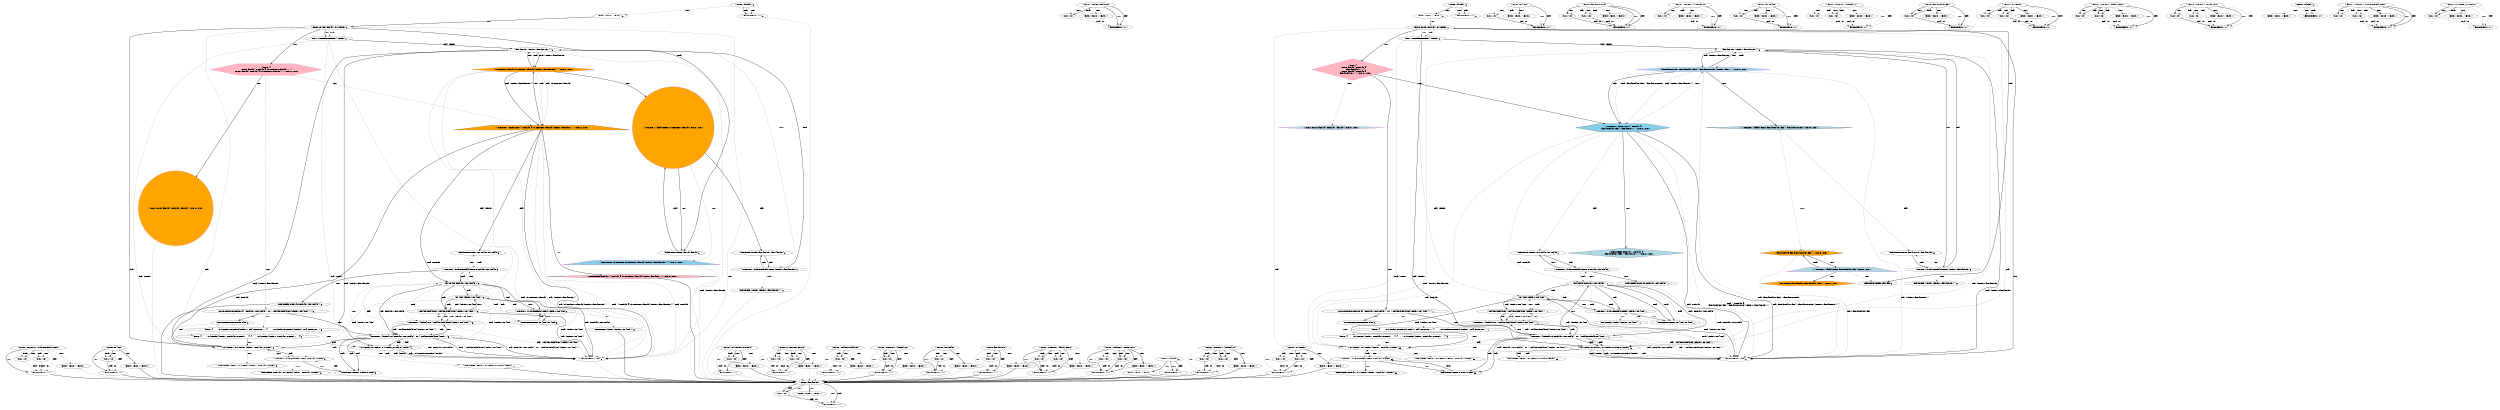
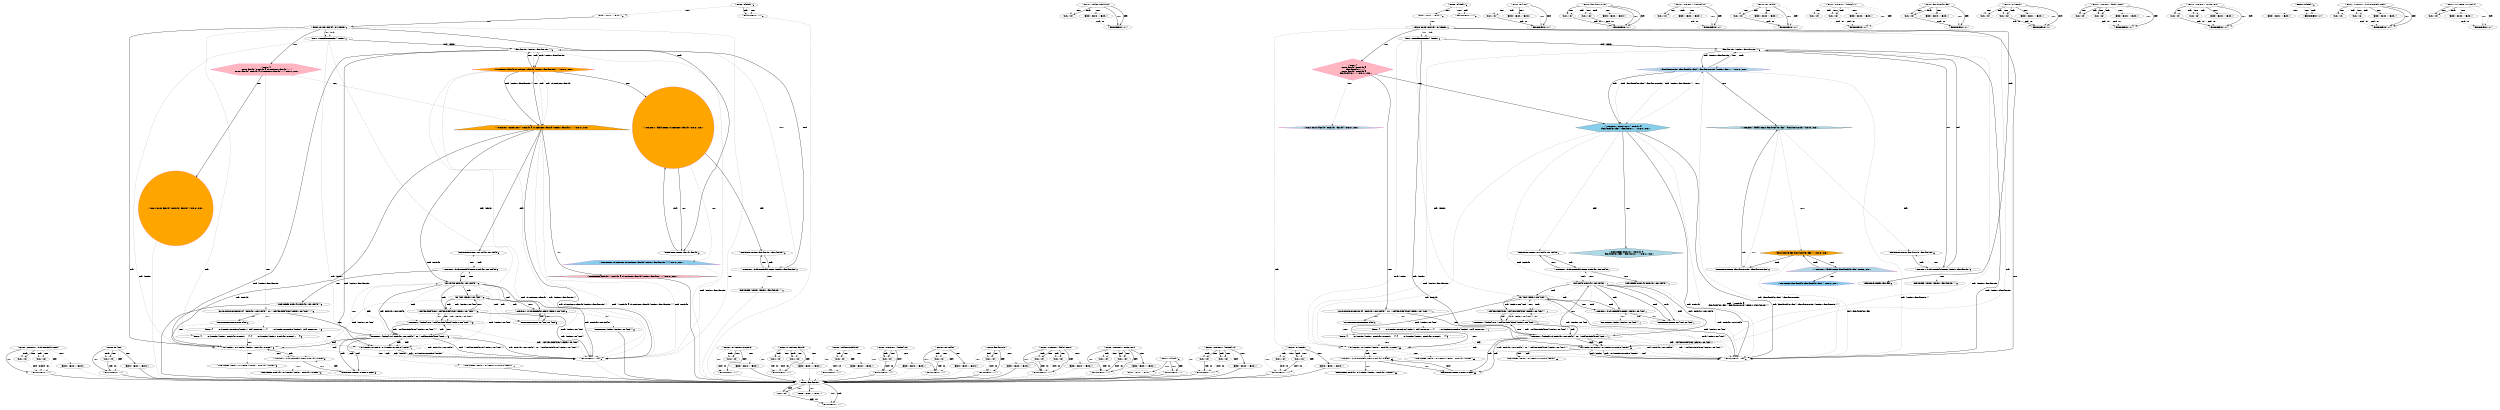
node "(FIELD_IDENTIFIER,GCInfoFromIndex,GCInfoFromIndex)": added
edge "<(<operator>.fieldAccess,GCInfoTable::Get)<SUB>3</SUB>>" -> "(FIELD_IDENTIFIER,Get,Get)": removed, label "AST:"
node "<(IDENTIFIER,GCInfoTable,GCInfoTable::Get())<SUB>3</SUB>>": fillcolor orange -> skyblue
